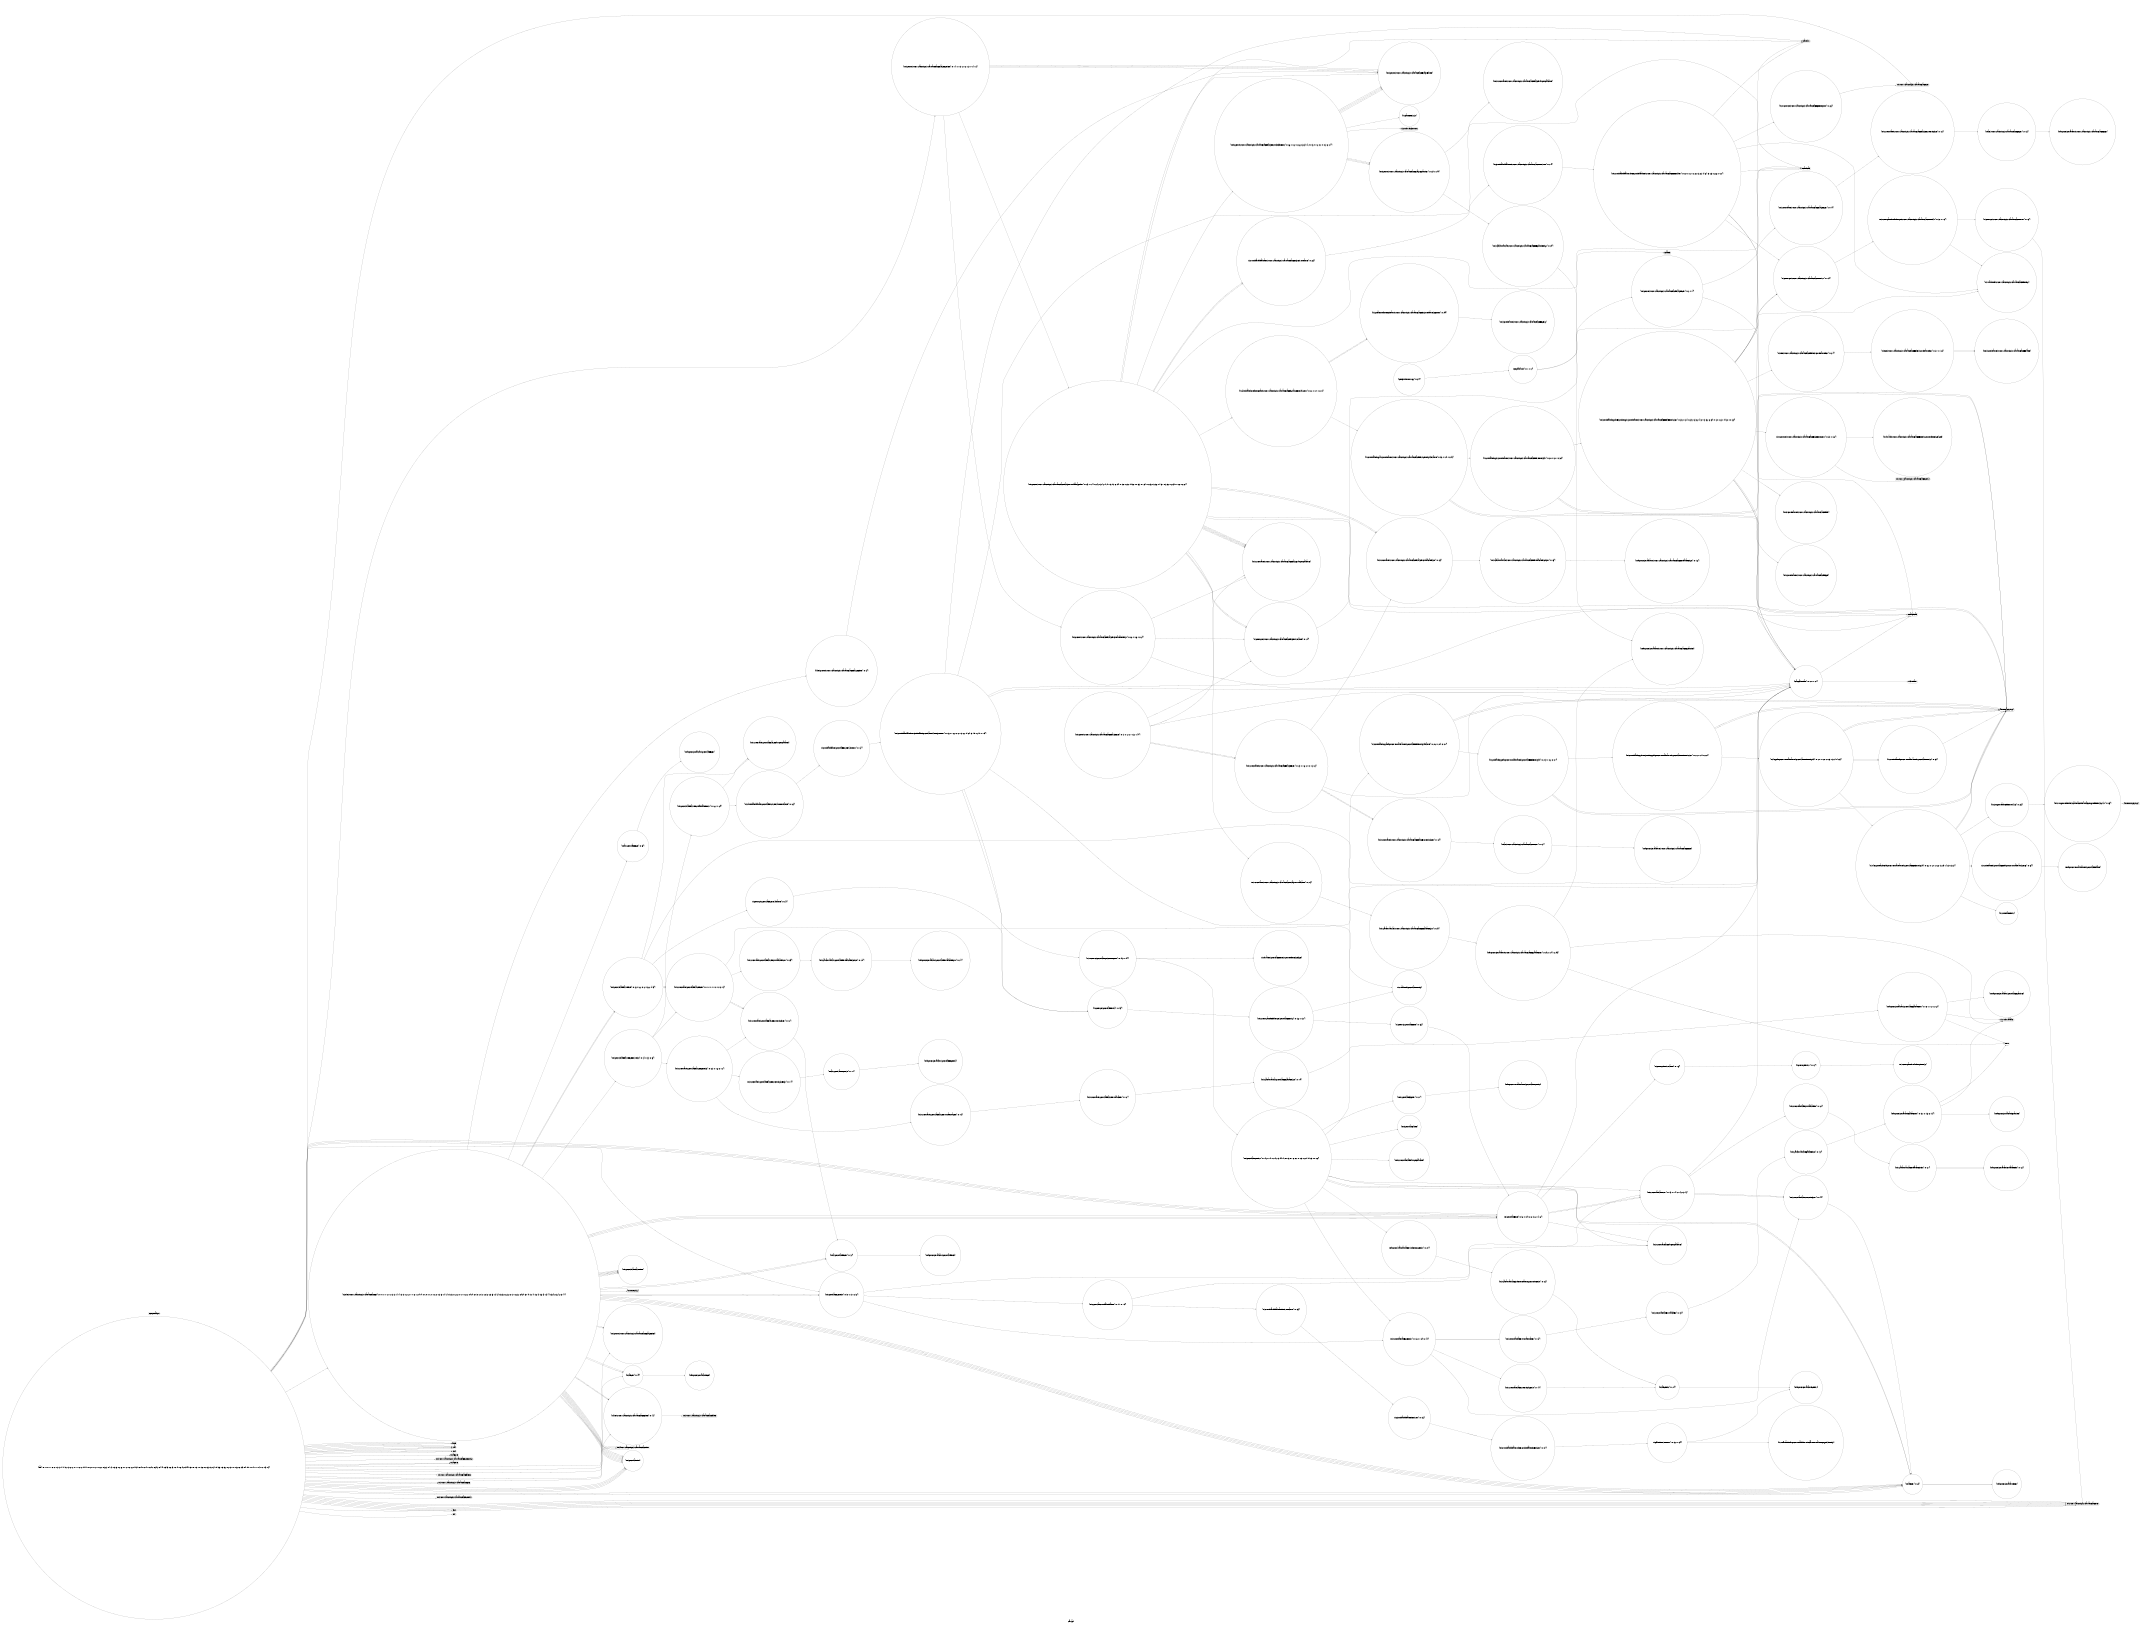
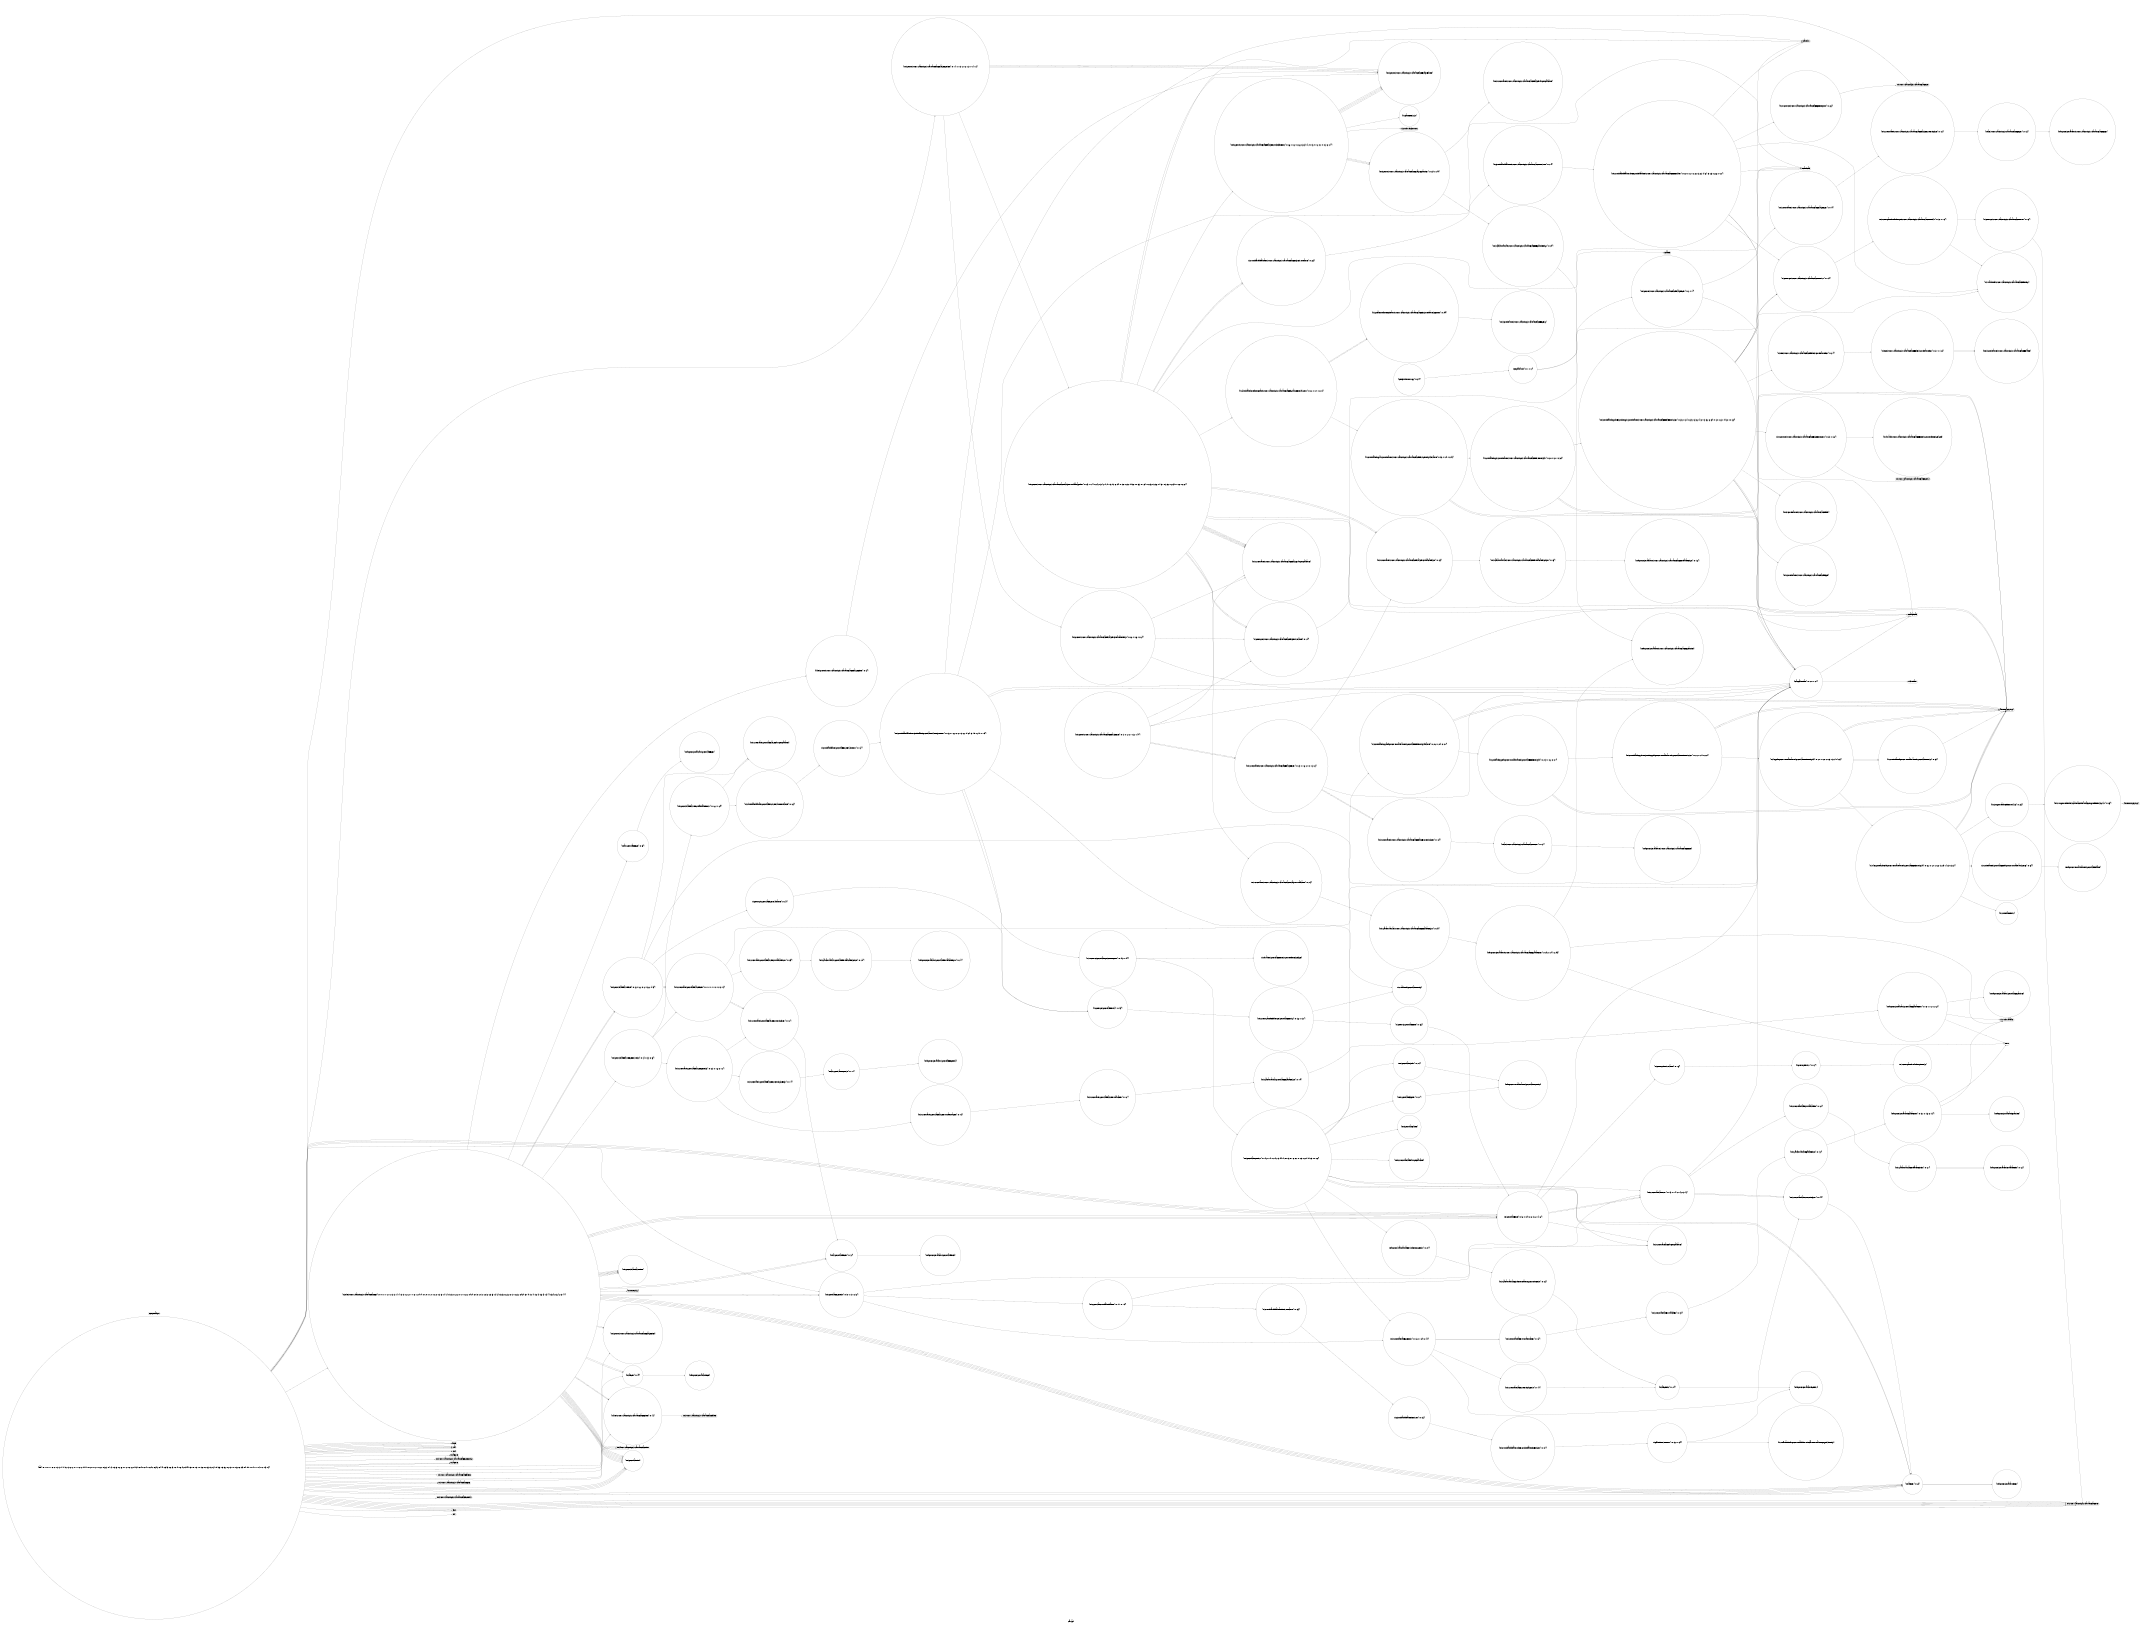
node "{_ZNKSt6vectorIiSaIiEE3endEv|{<s0>212}}": added
